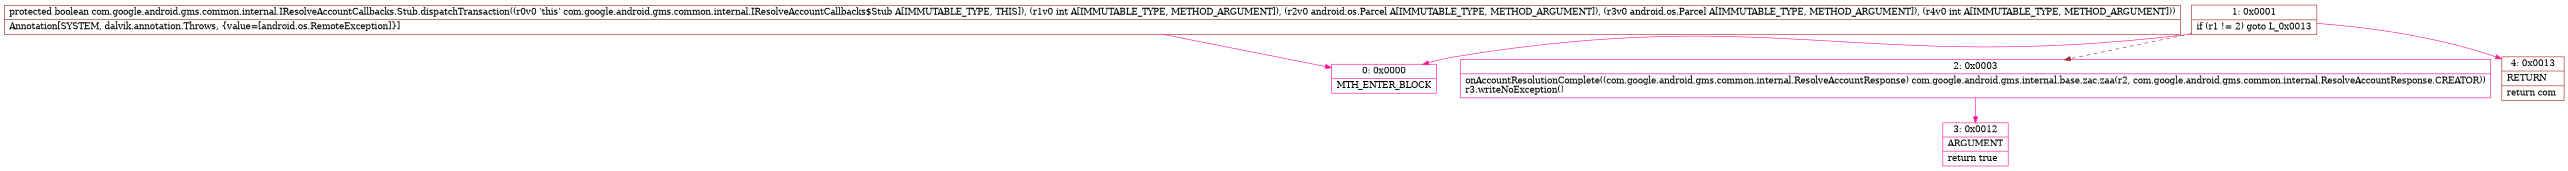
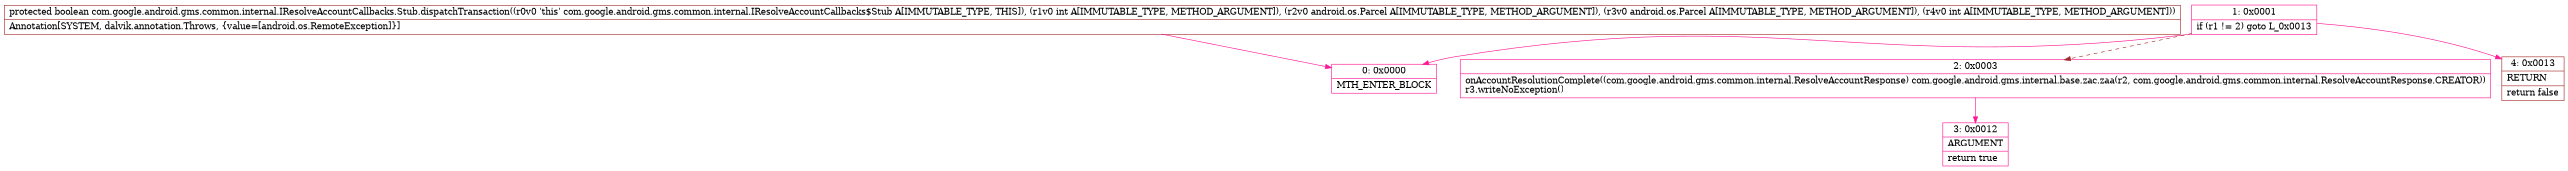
node "1: 0x0001": color brown -> deeppink
node "4: 0x0013": text "return com" -> "return false"
